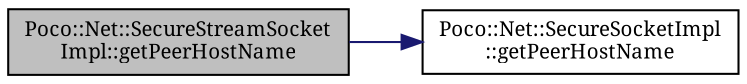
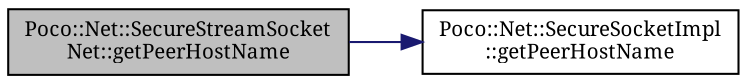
node "Poco::Net::SecureStreamSocket Impl::getPeerHostName": label "Poco::Net::SecureStreamSocket Impl::getPeerHostName" -> "Poco::Net::SecureStreamSocket Net::getPeerHostName"
